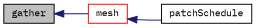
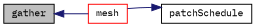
edge "patchSchedule" -> "mesh": reversed
